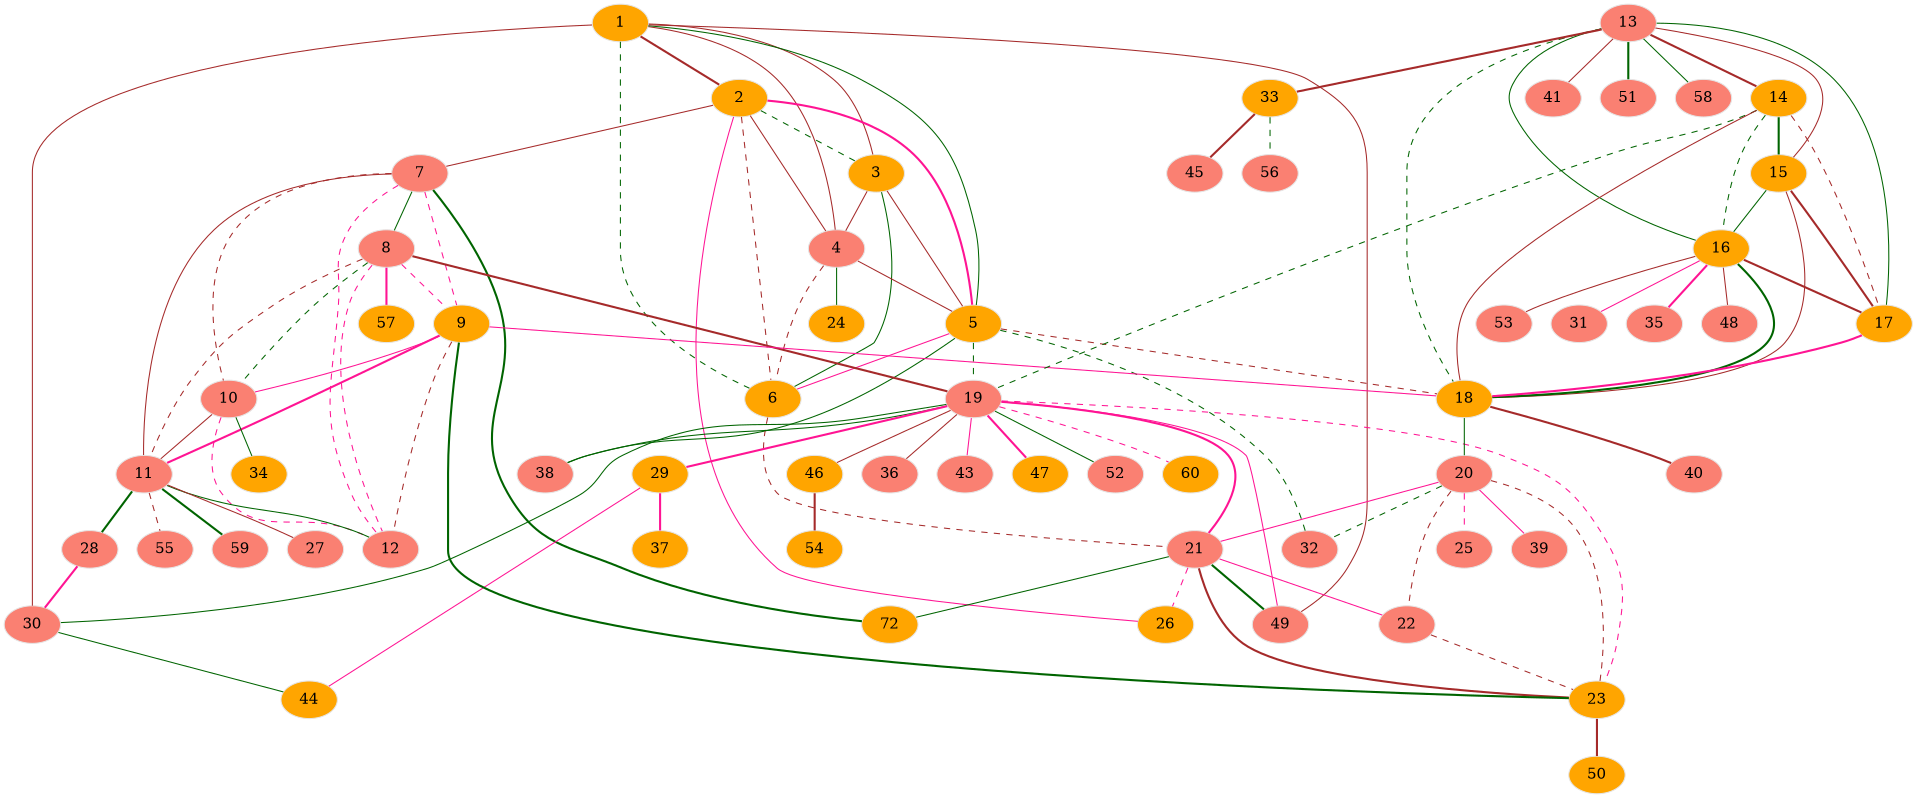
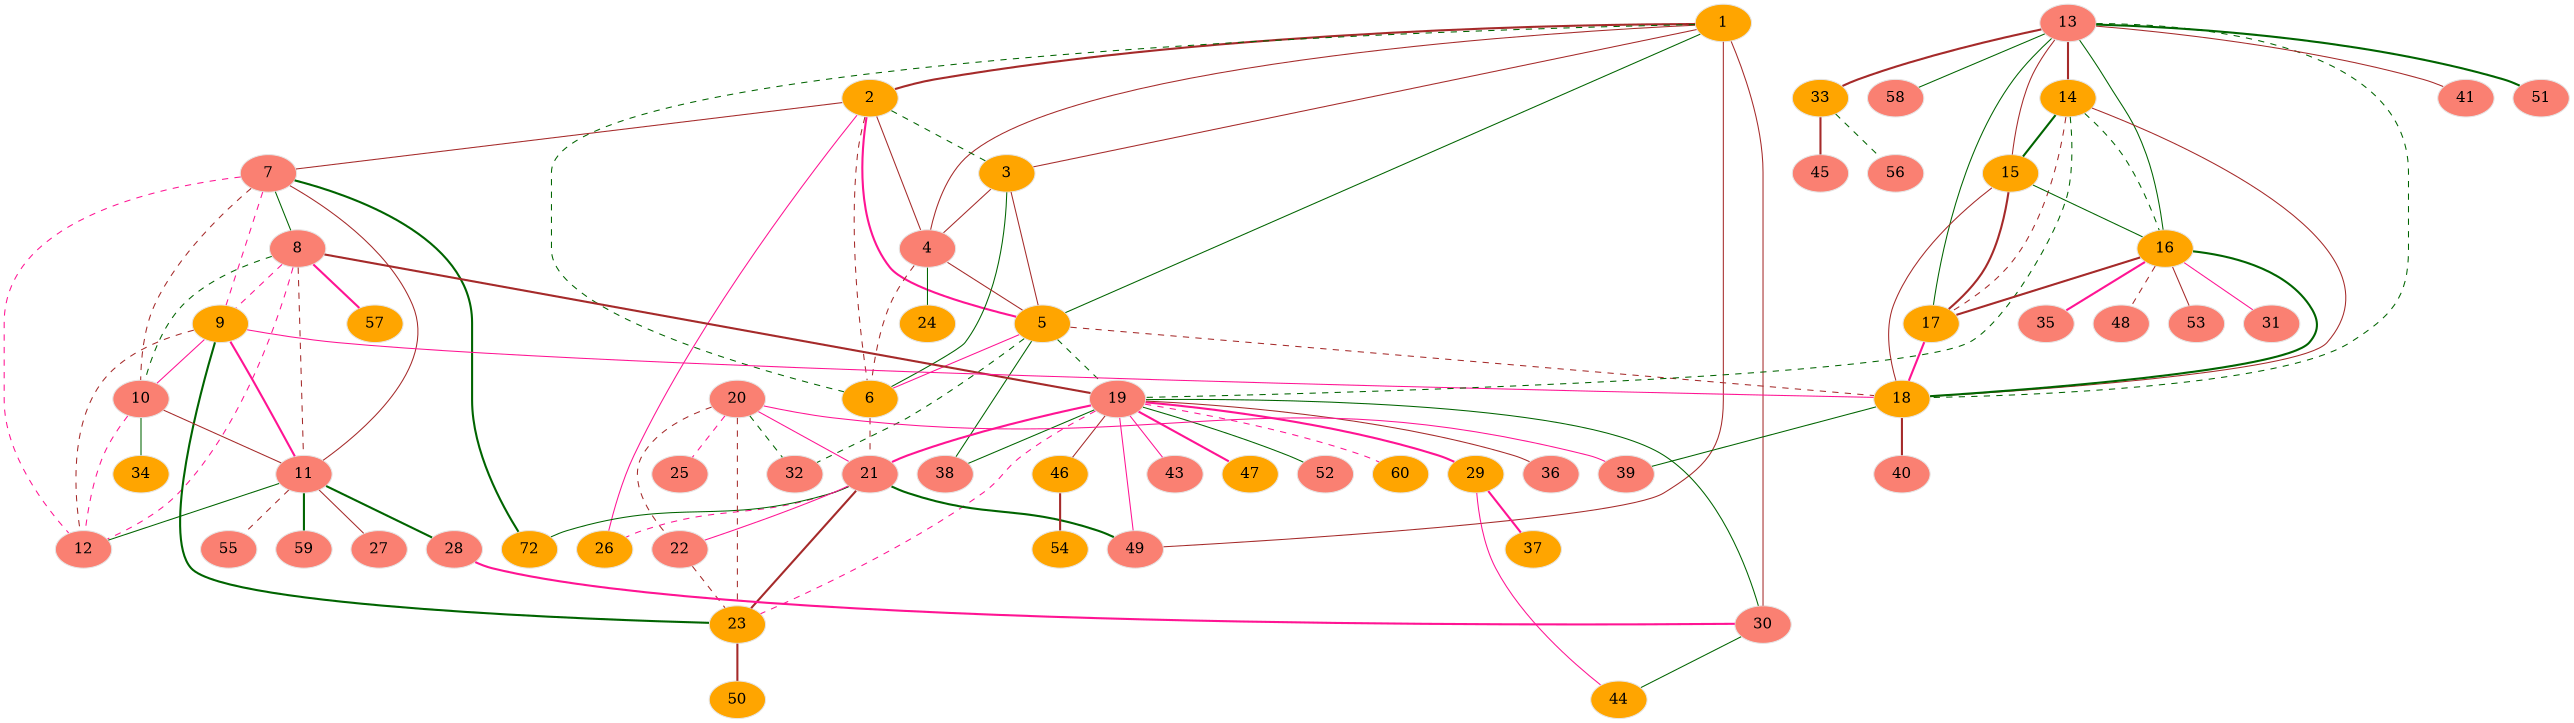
edge "16" -- "48": style solid -> dashed
edge "18" -- "20": now "18" -- "39"
